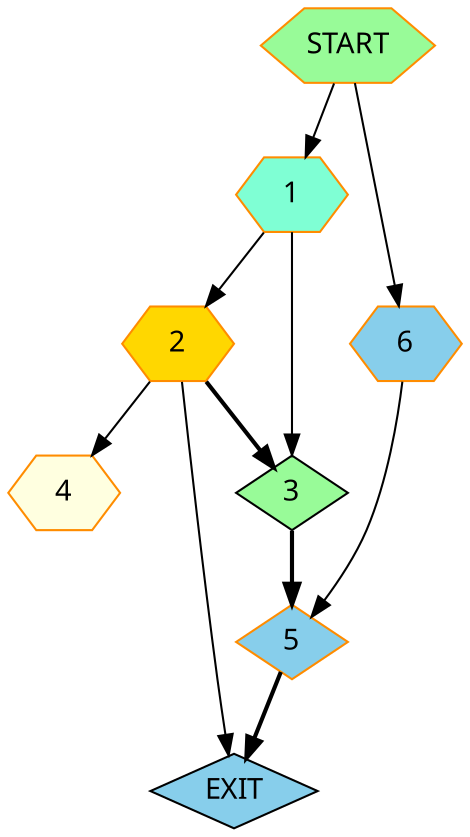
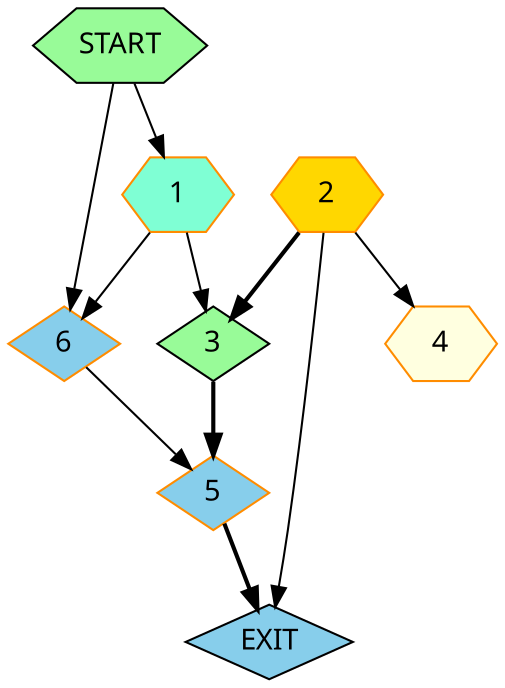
node "START": color darkorange -> black
edge "1" -> "2": now "1" -> "6"
node "6": shape hexagon -> diamond
